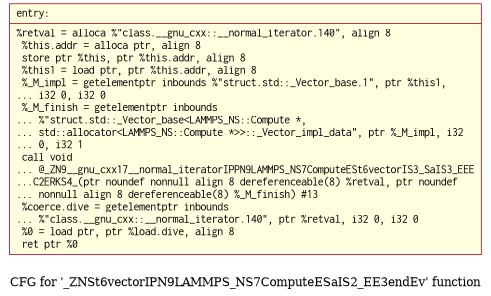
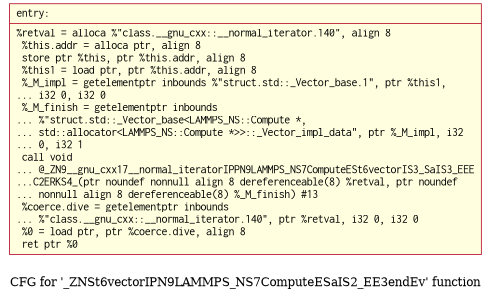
node "entry:": text "%0 = load ptr, ptr %load.dive, align 8" -> "%0 = load ptr, ptr %coerce.dive, align 8"
